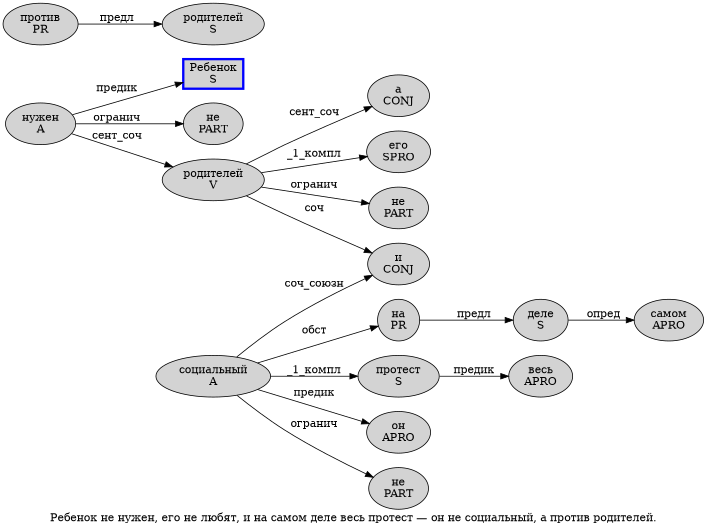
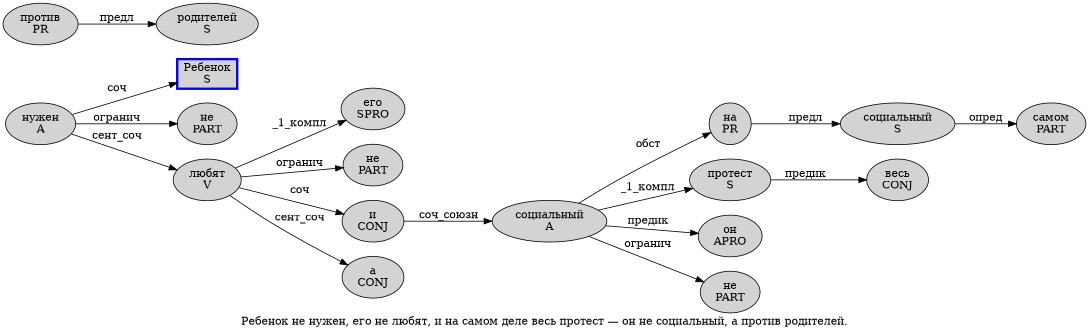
edge "нужен A" -> "Ребенок S": label "предик" -> "соч"
node "родителей V": label "родителей V" -> "любят V"
edge "социальный A" -> "и CONJ": reversed
node "деле S": label "деле S" -> "социальный S"
node "самом APRO": label "самом APRO" -> "самом PART"
node "весь APRO": label "весь APRO" -> "весь CONJ"
